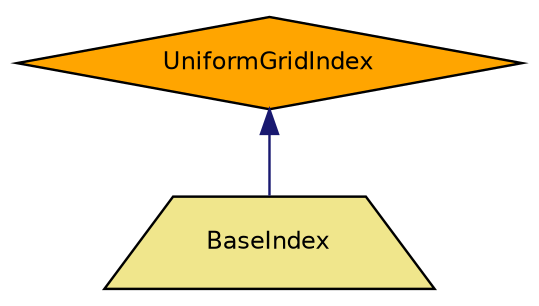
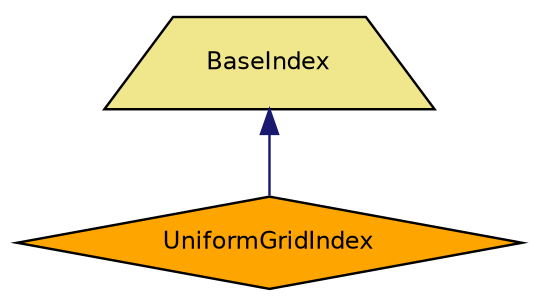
edge "BaseIndex" -> "UniformGridIndex": reversed
